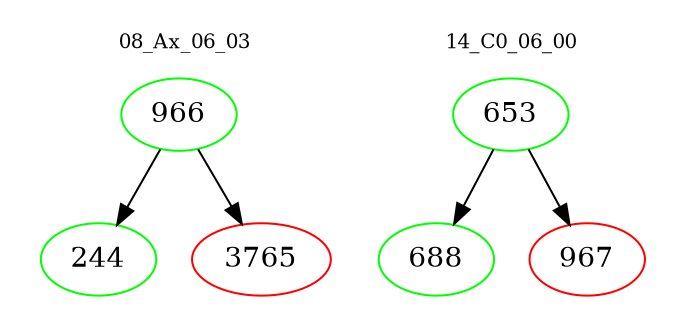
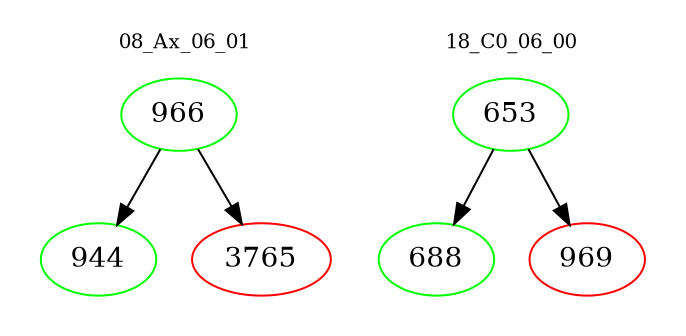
cluster "08_Ax_06_03": label "08_Ax_06_03" -> "08_Ax_06_01"
cluster "14_C0_06_00": label "14_C0_06_00" -> "18_C0_06_00"
node "244": label "244" -> "944"
node "967": label "967" -> "969"
